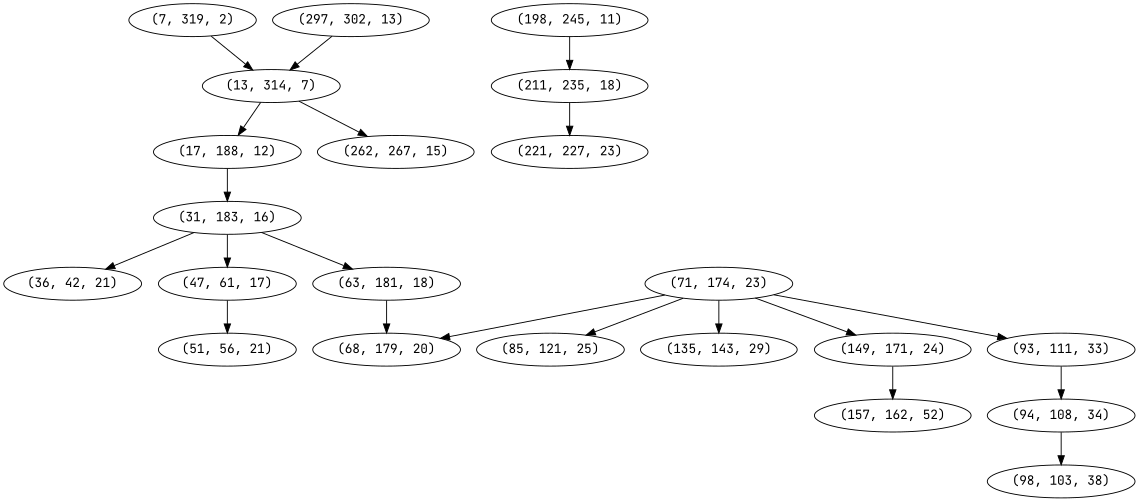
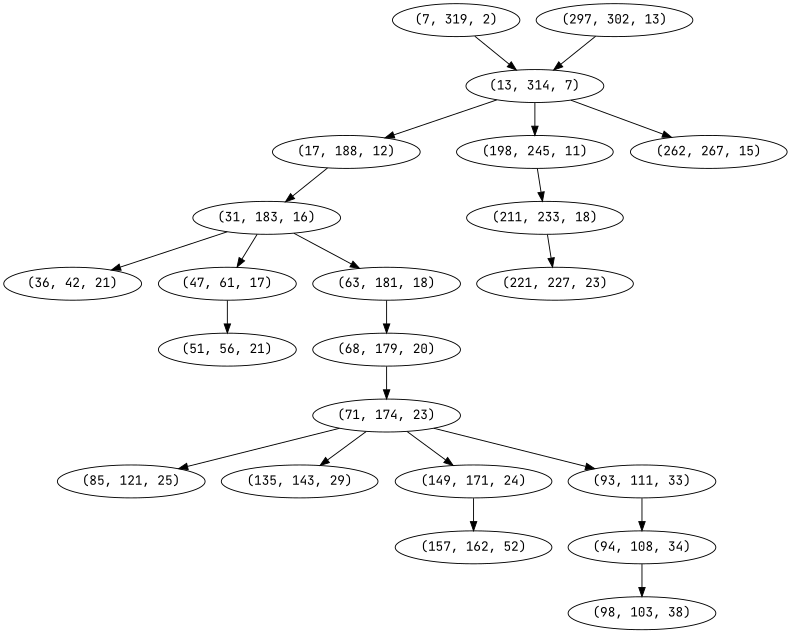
node "(211, 235, 18)": label "(211, 235, 18)" -> "(211, 233, 18)"
edge "(13, 314, 7)" -> "(198, 245, 11)": added
edge "(71, 174, 23)" -> "(68, 179, 20)": reversed
